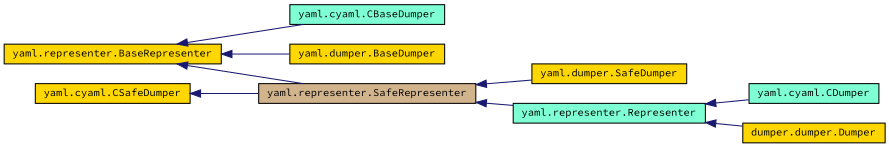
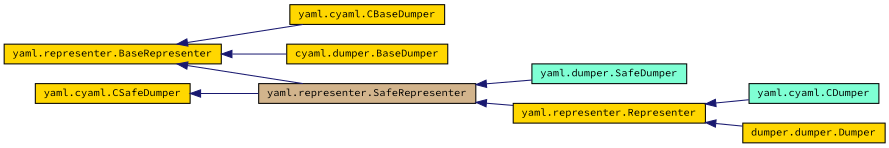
node "yaml.cyaml.CBaseDumper": fillcolor aquamarine -> gold
node "yaml.dumper.BaseDumper": label "yaml.dumper.BaseDumper" -> "cyaml.dumper.BaseDumper"
node "yaml.dumper.SafeDumper": fillcolor gold -> aquamarine
node "yaml.representer.Representer": fillcolor aquamarine -> gold
